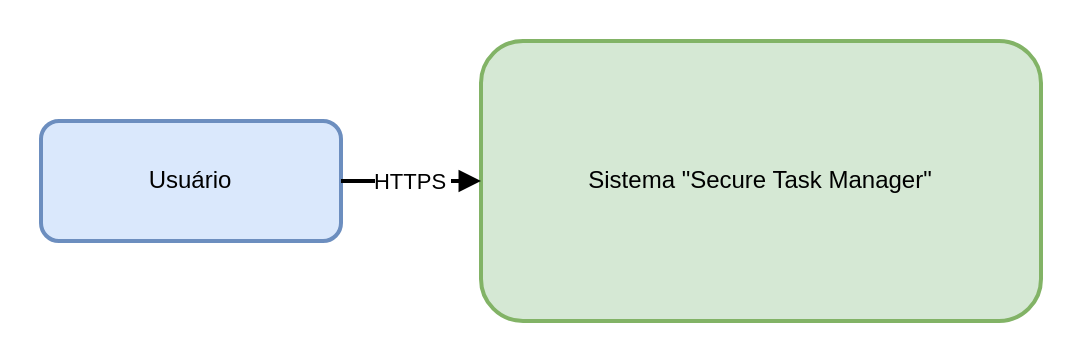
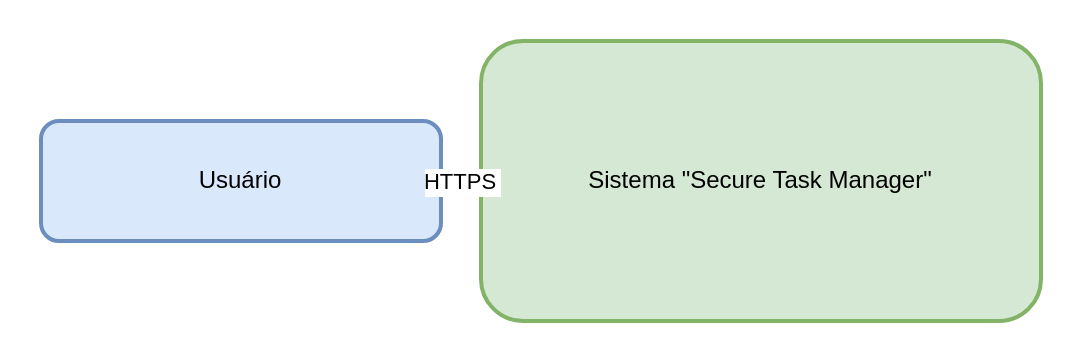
node "Usuário": size 300x120 -> 400x120
